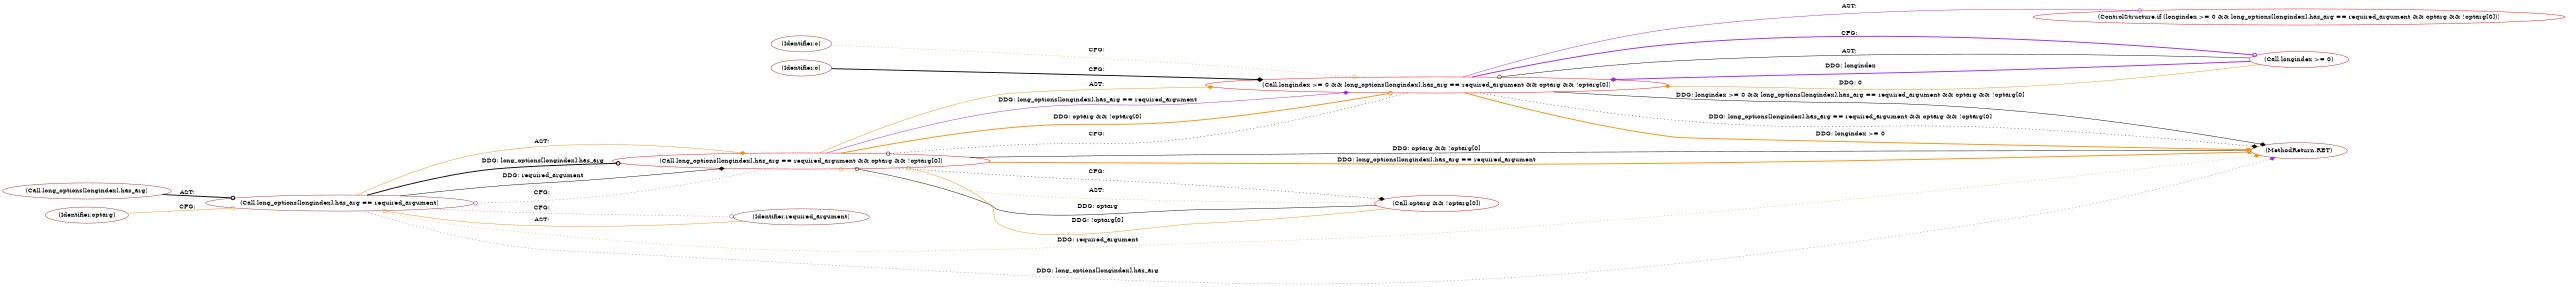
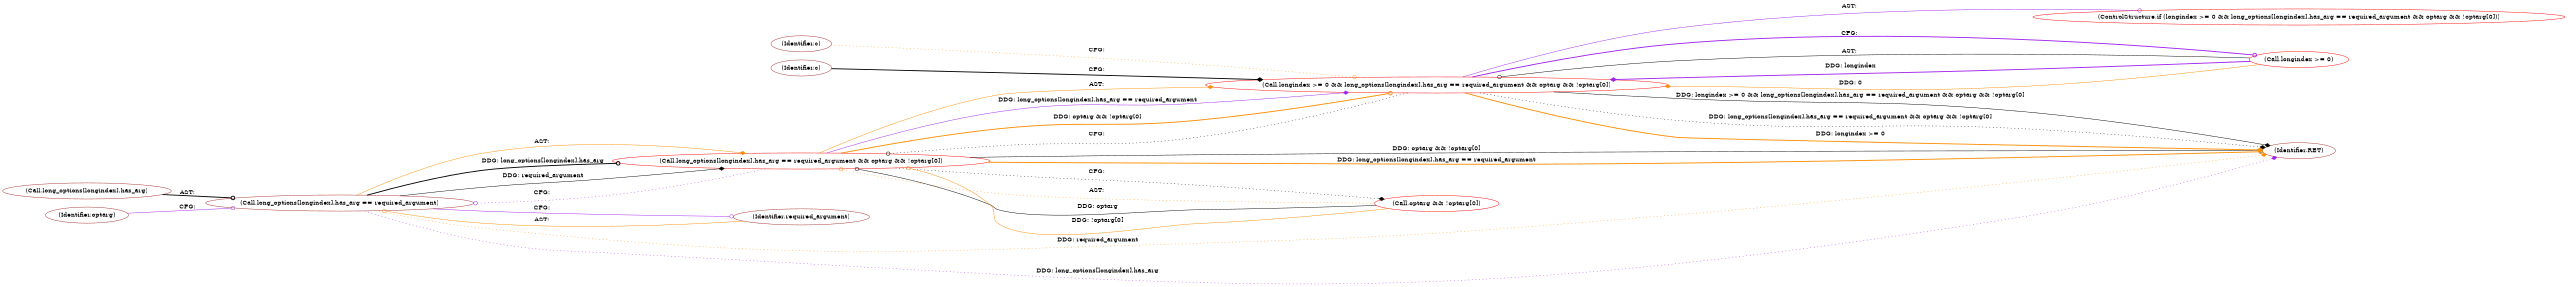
node "(MethodReturn,RET)": label "(MethodReturn,RET)" -> "(Identifier,RET)"
edge "(Identifier,optarg)" -> "(Call,long_options[longindex].has_arg == required_argument)": color darkorange -> purple
edge "(Call,long_options[longindex].has_arg == required_argument)" -> "(Identifier,required_argument)": style dotted -> solid
